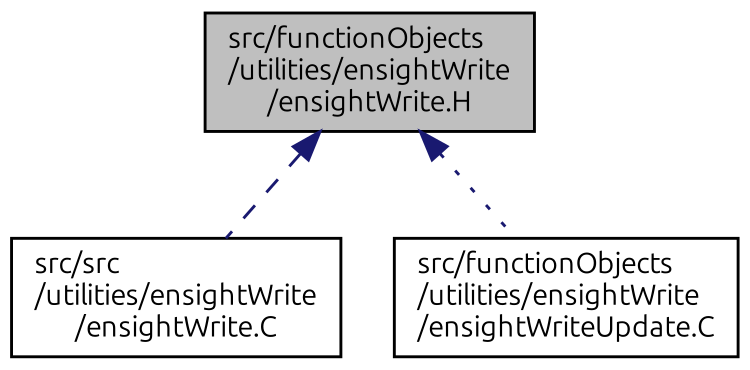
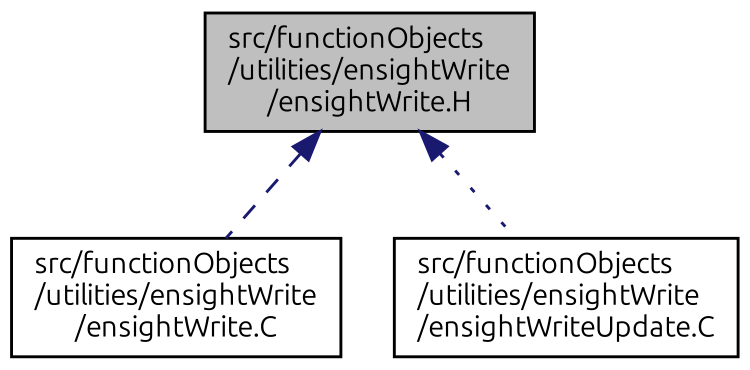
node "src/src /utilities/ensightWrite /ensightWrite.C": label "src/src /utilities/ensightWrite /ensightWrite.C" -> "src/functionObjects /utilities/ensightWrite /ensightWrite.C"
